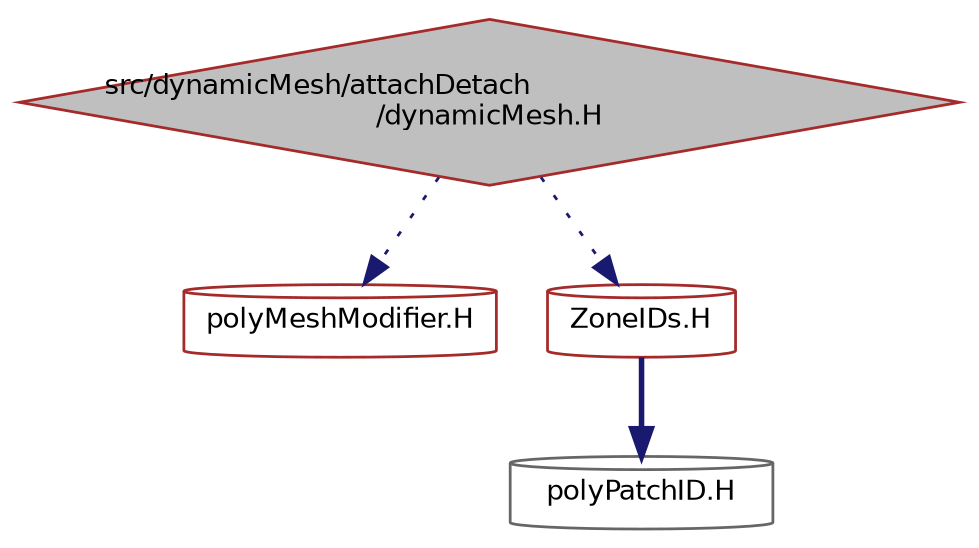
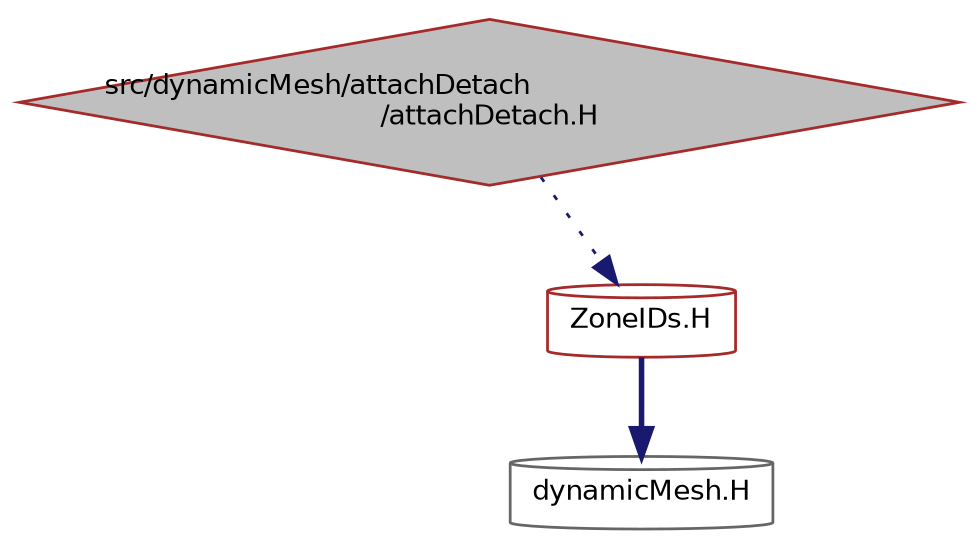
node "src/dynamicMesh/attachDetach /dynamicMesh.H": label "src/dynamicMesh/attachDetach /dynamicMesh.H" -> "src/dynamicMesh/attachDetach /attachDetach.H"
node "polyMeshModifier.H": removed
node "polyPatchID.H": label "polyPatchID.H" -> "dynamicMesh.H"
